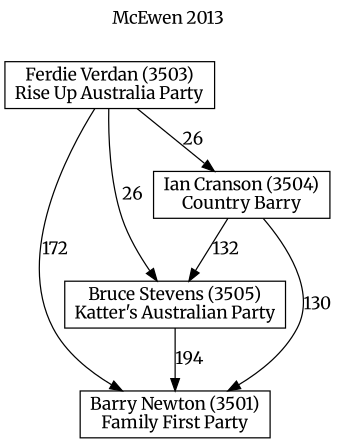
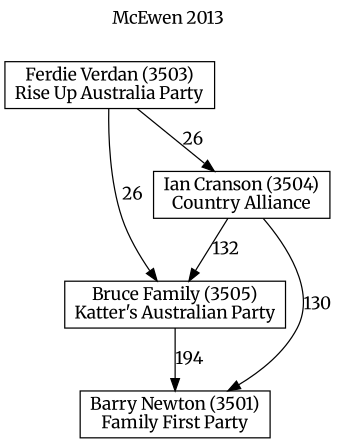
node "Ian Cranson (3504) Country Barry": label "Ian Cranson (3504) Country Barry" -> "Ian Cranson (3504) Country Alliance"
edge "Ferdie Verdan (3503) Rise Up Australia Party" -> "Barry Newton (3501) Family First Party": removed, label "172"
node "Bruce Stevens (3505) Katter's Australian Party": label "Bruce Stevens (3505) Katter's Australian Party" -> "Bruce Family (3505) Katter's Australian Party"
